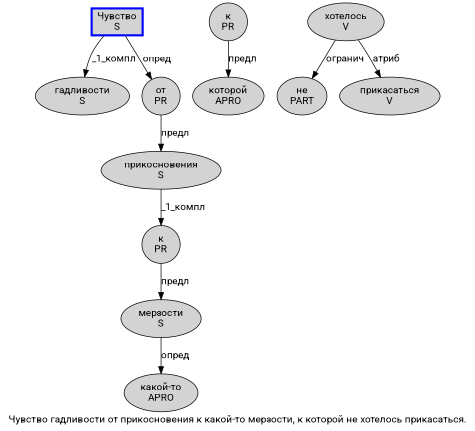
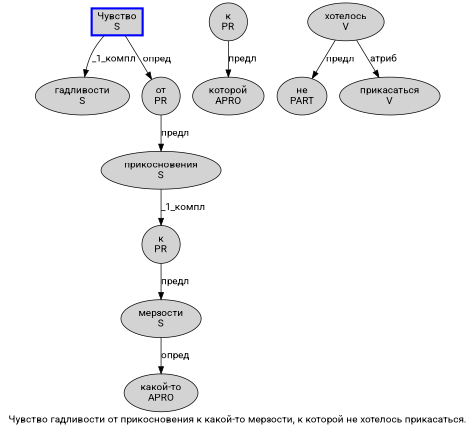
edge "хотелось V" -> "не PART": label "огранич" -> "предл"
